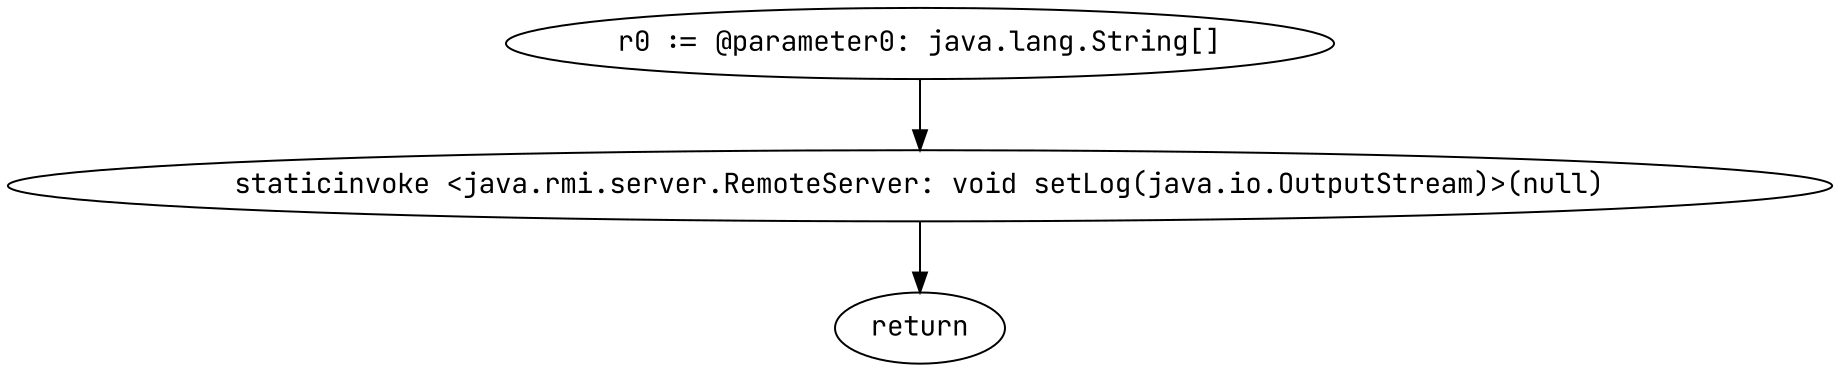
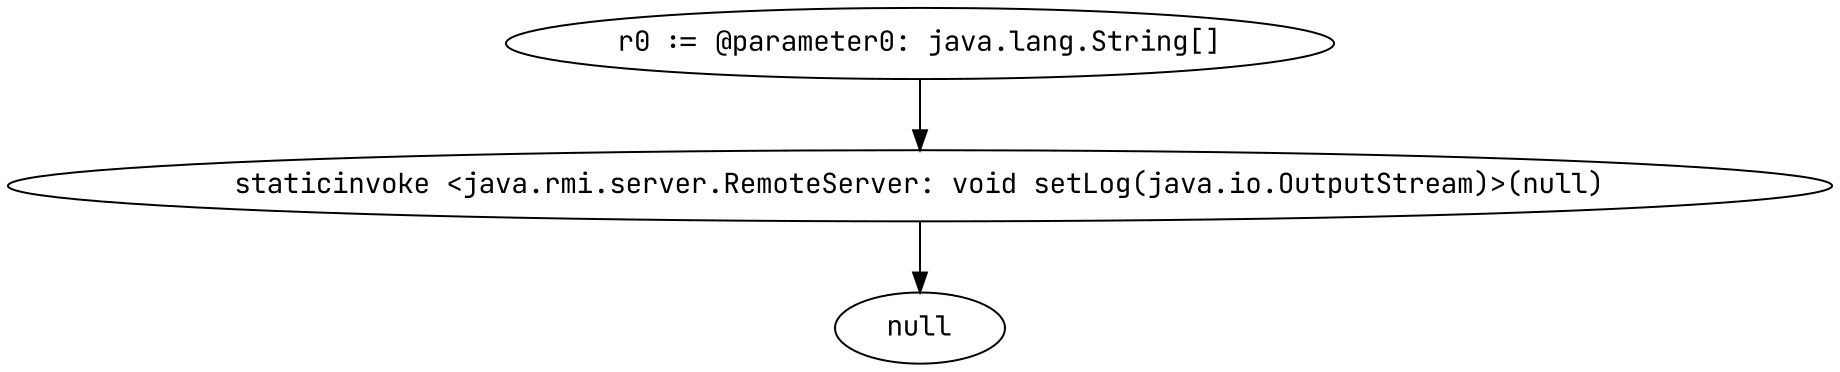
node "return": label "return" -> "null"
